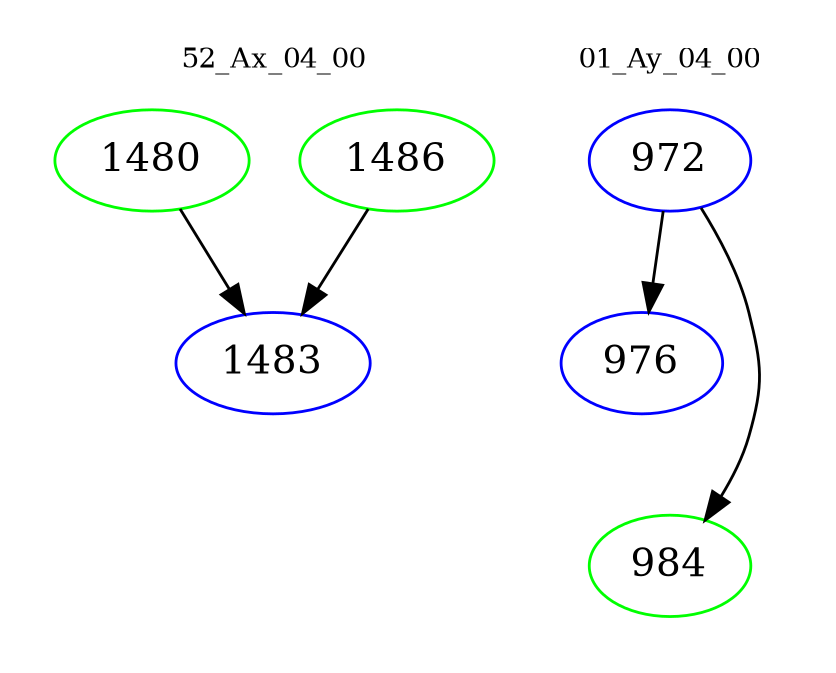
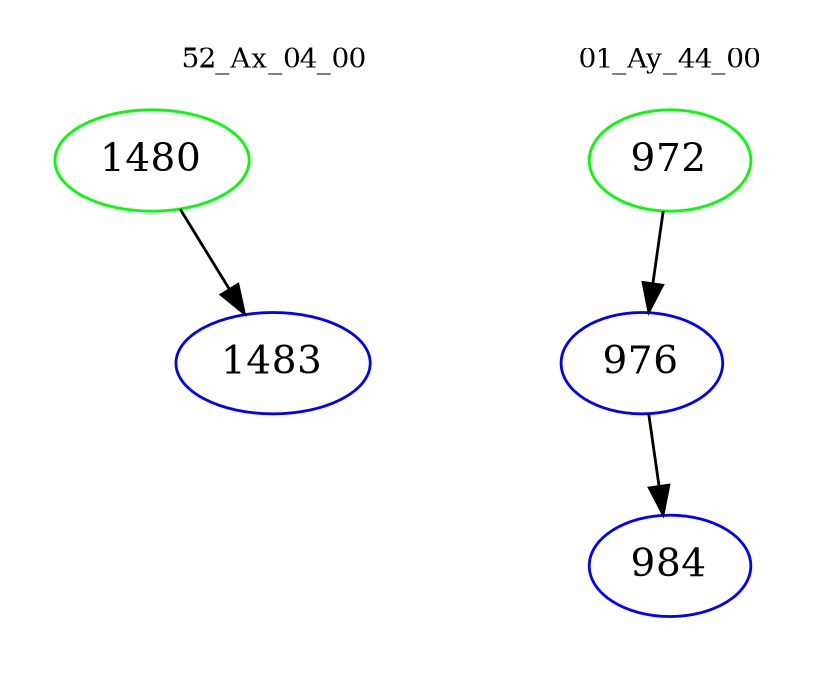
cluster "01_Ay_04_00": label "01_Ay_04_00" -> "01_Ay_44_00"
node "1486": removed
node "972": color blue -> green
edge "972" -> "984": now "976" -> "984"
node "984": color green -> blue
